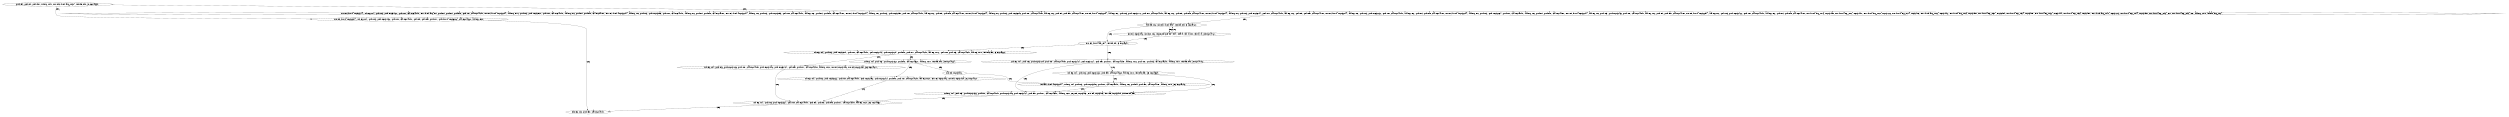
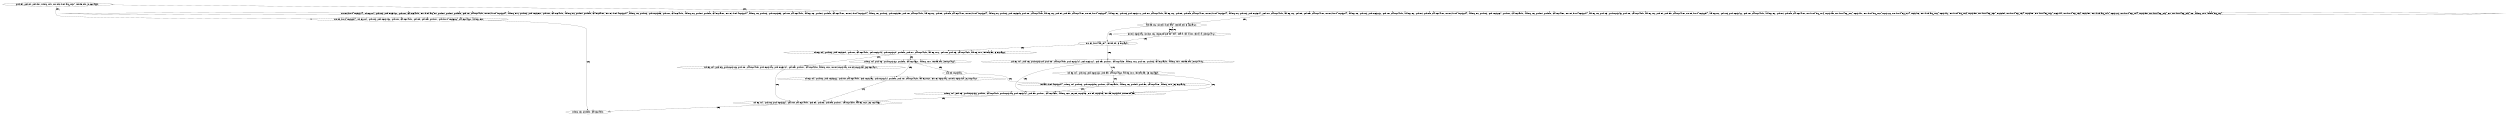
node "'ebx esp, 0xc', 'push ebx', 'call 0x80491d0',": label "'ebx esp, 0xc', 'push ebx', 'call 0x80491d0'," -> "'sub esp, 0xc', 'push ebx', 'call 0x80491d0',"
